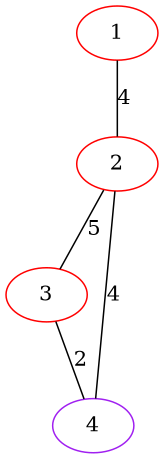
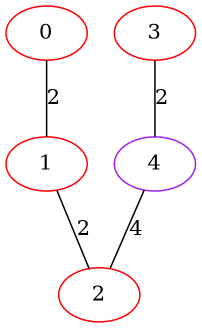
node "0": added
edge "1" -- "2": label "4" -> "2"
edge "2" -- "3": removed, label "5"
